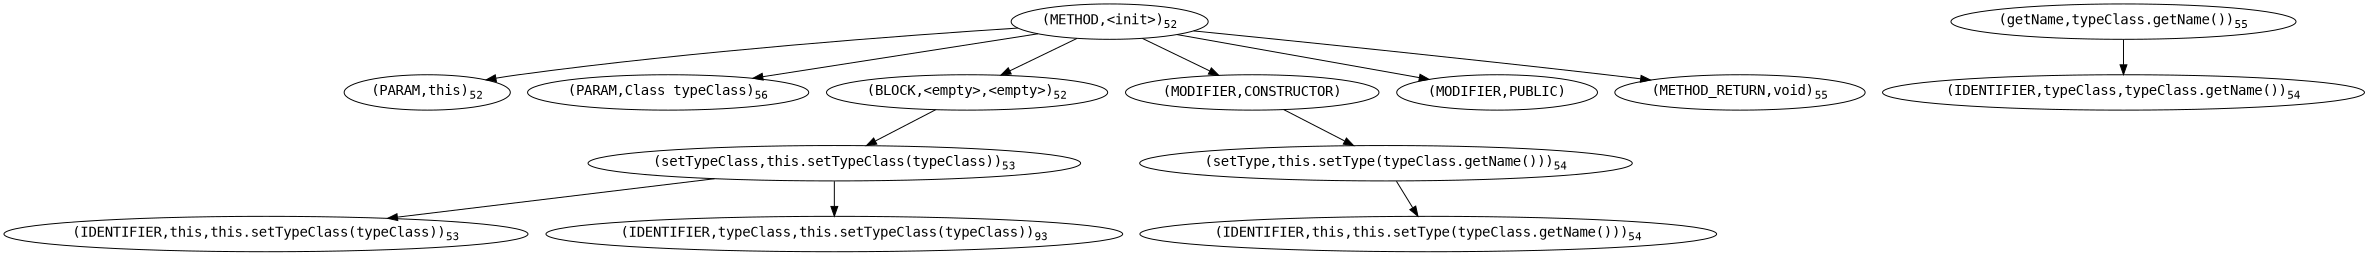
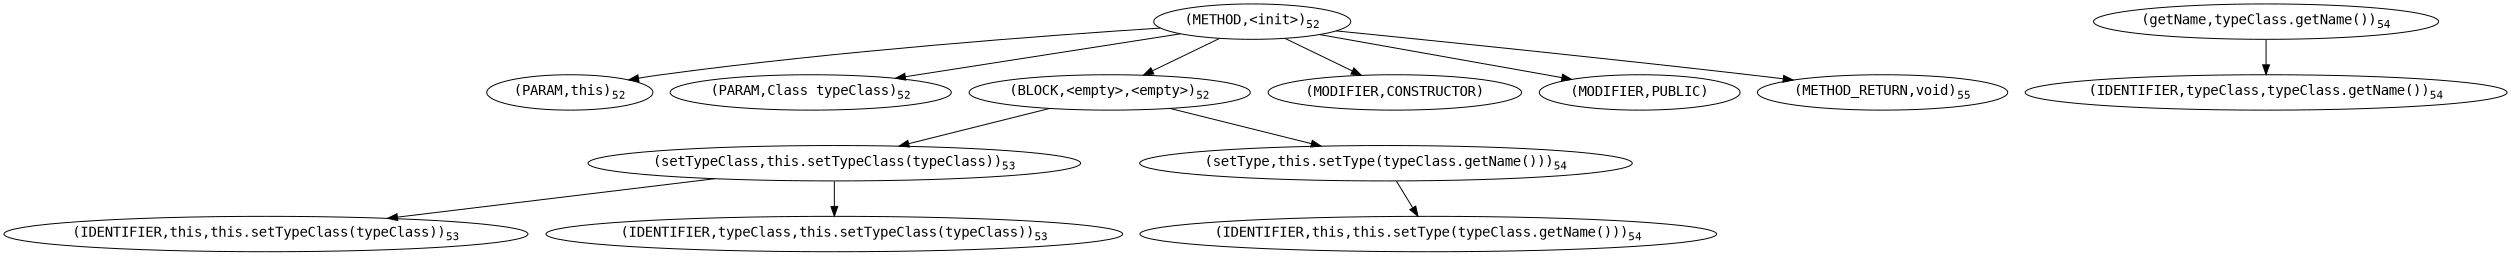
node "(getName,typeClass.getName())": text "55" -> "54"
node "(PARAM,Class typeClass)": text "56" -> "52"
edge "(MODIFIER,CONSTRUCTOR)" -> "(setType,this.setType(typeClass.getName()))": now "(BLOCK,<empty>,<empty>)" -> "(setType,this.setType(typeClass.getName()))"
node "(IDENTIFIER,typeClass,this.setTypeClass(typeClass))": text "93" -> "53"
